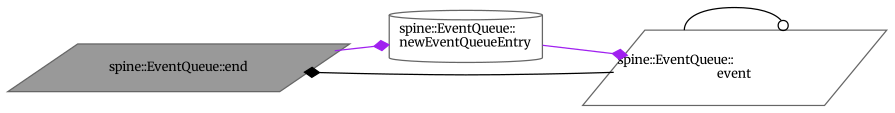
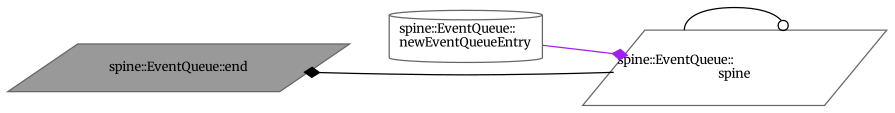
edge "spine::EventQueue::end" -> "spine::EventQueue:: newEventQueueEntry": removed
node "spine::EventQueue:: event": label "spine::EventQueue:: event" -> "spine::EventQueue:: spine"
